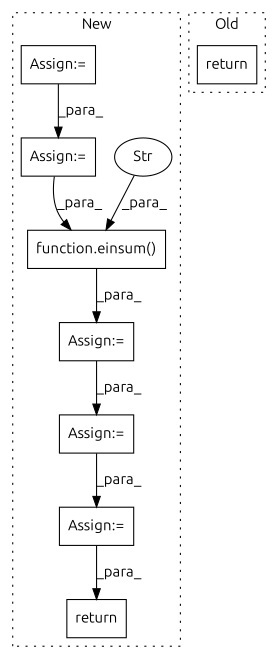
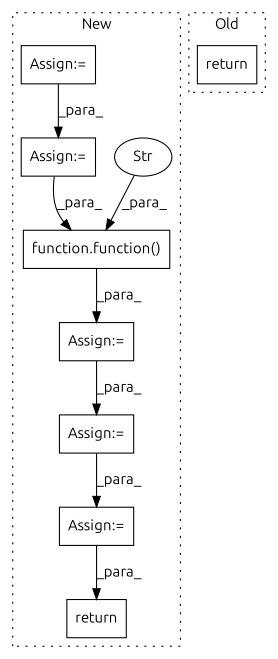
node "function.einsum()": label "function.einsum()" -> "function.function()"
